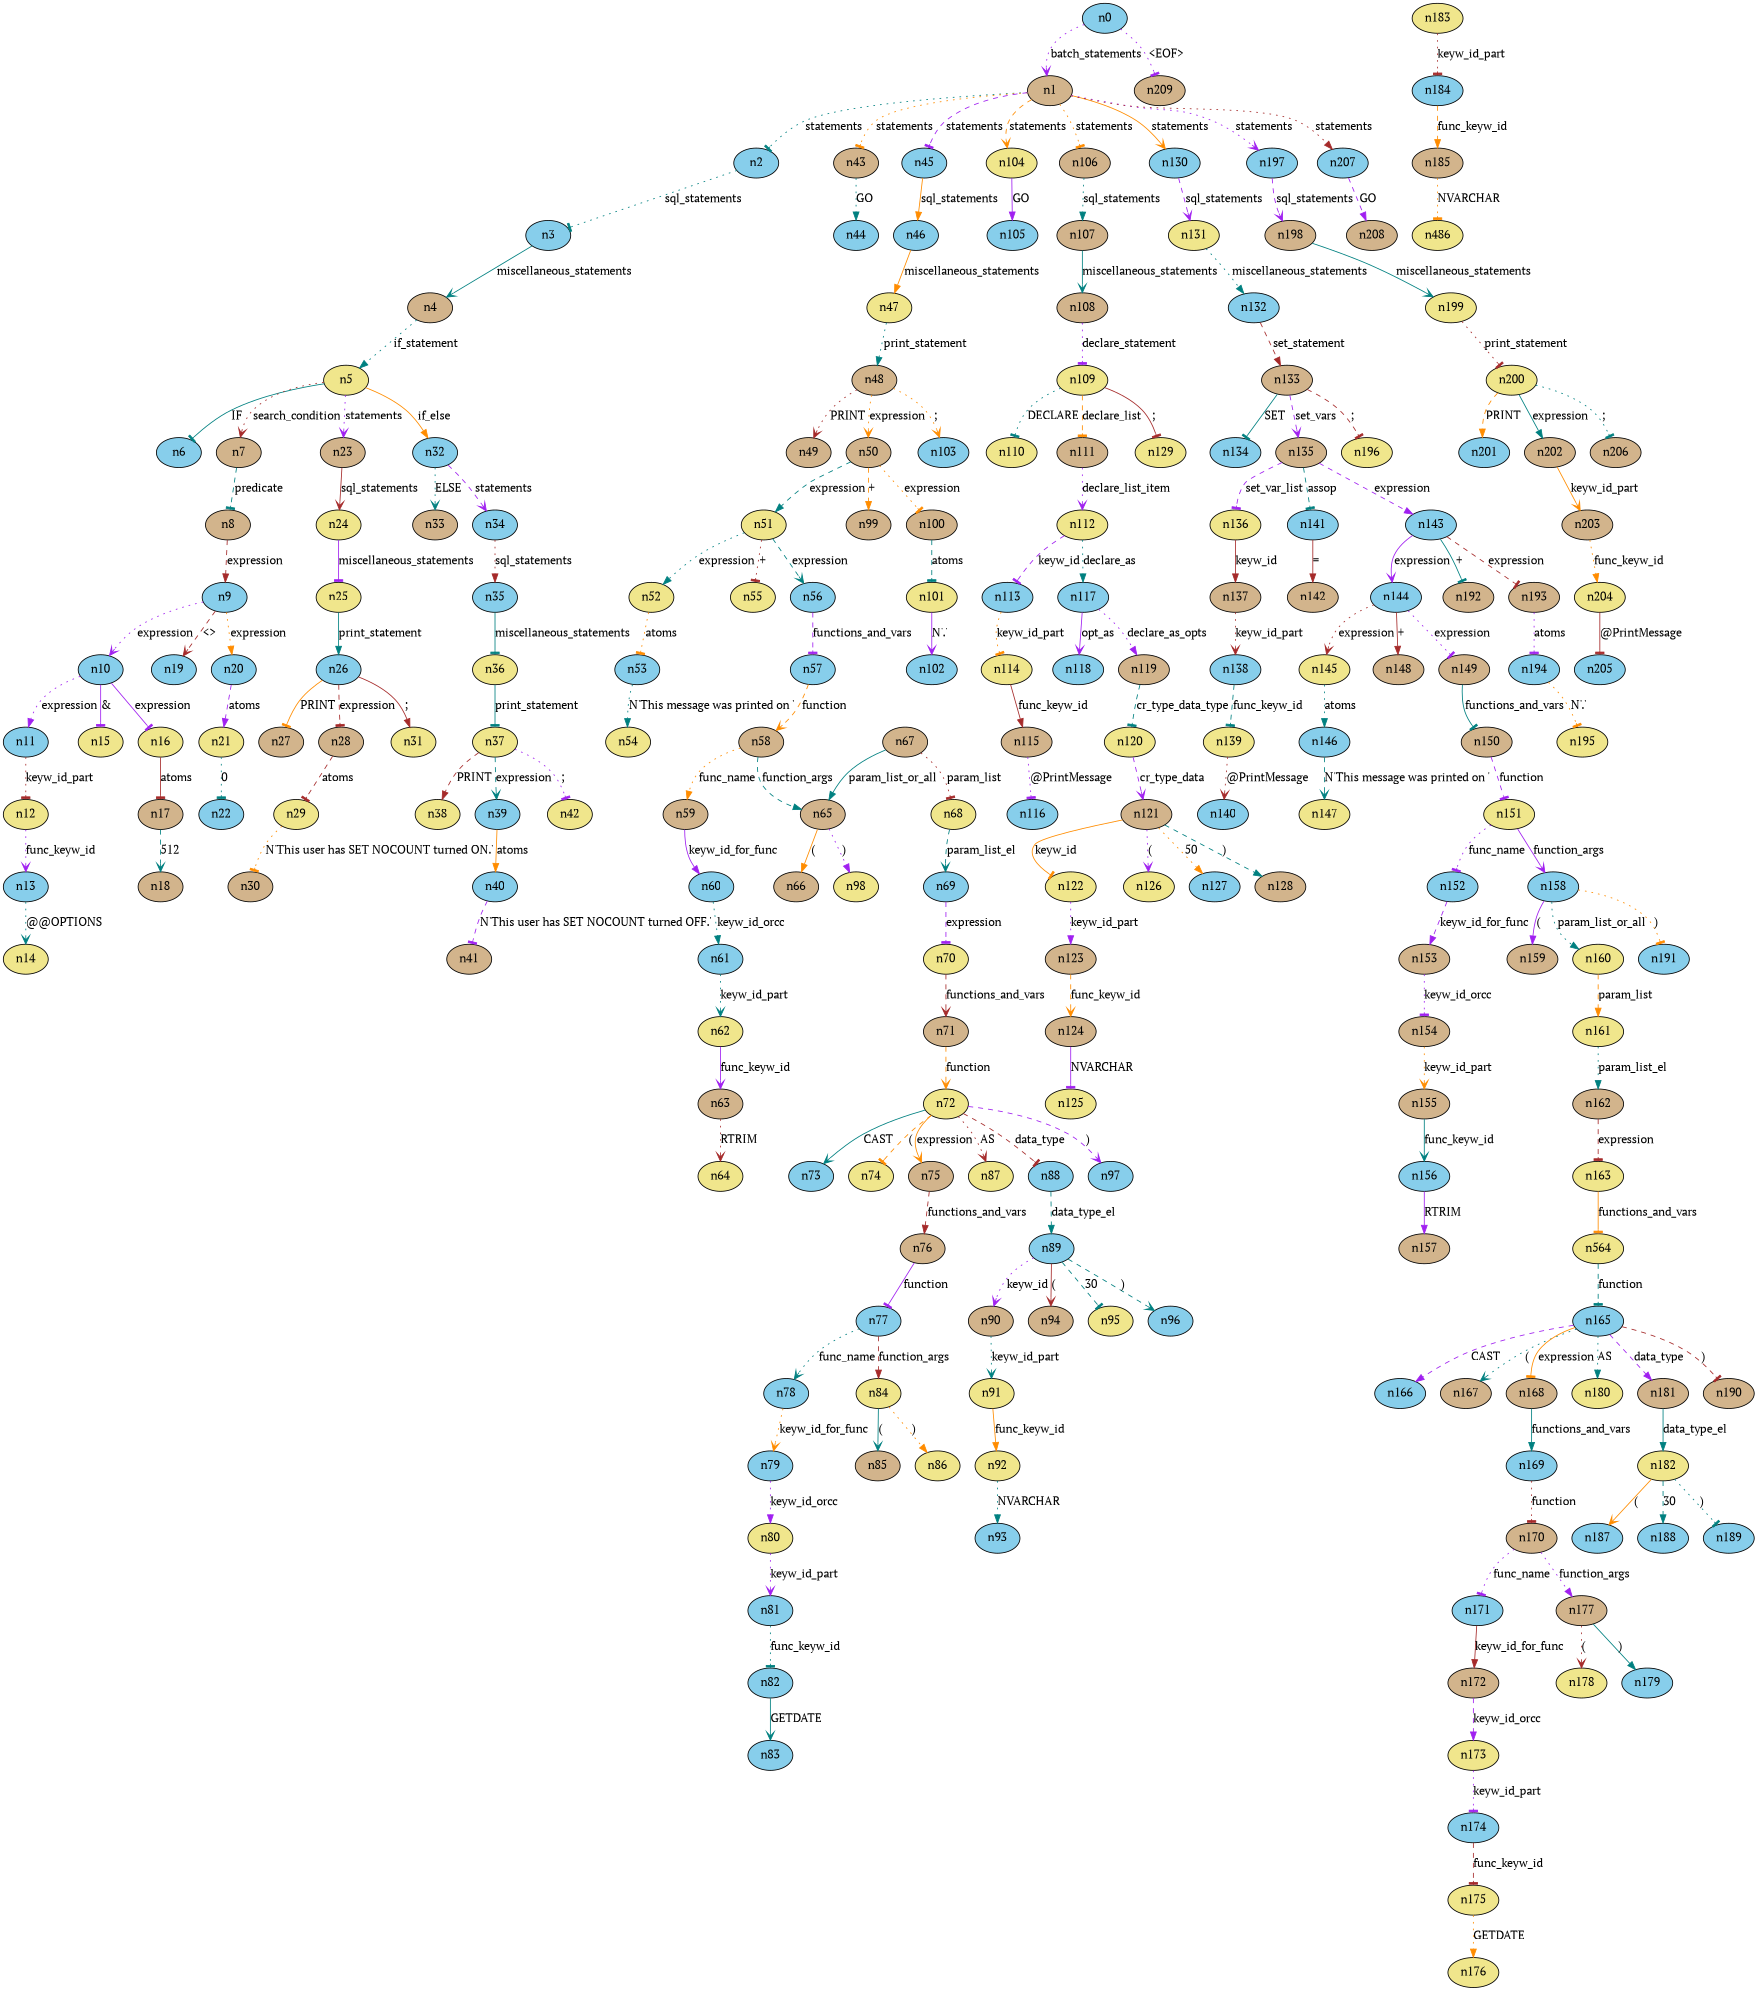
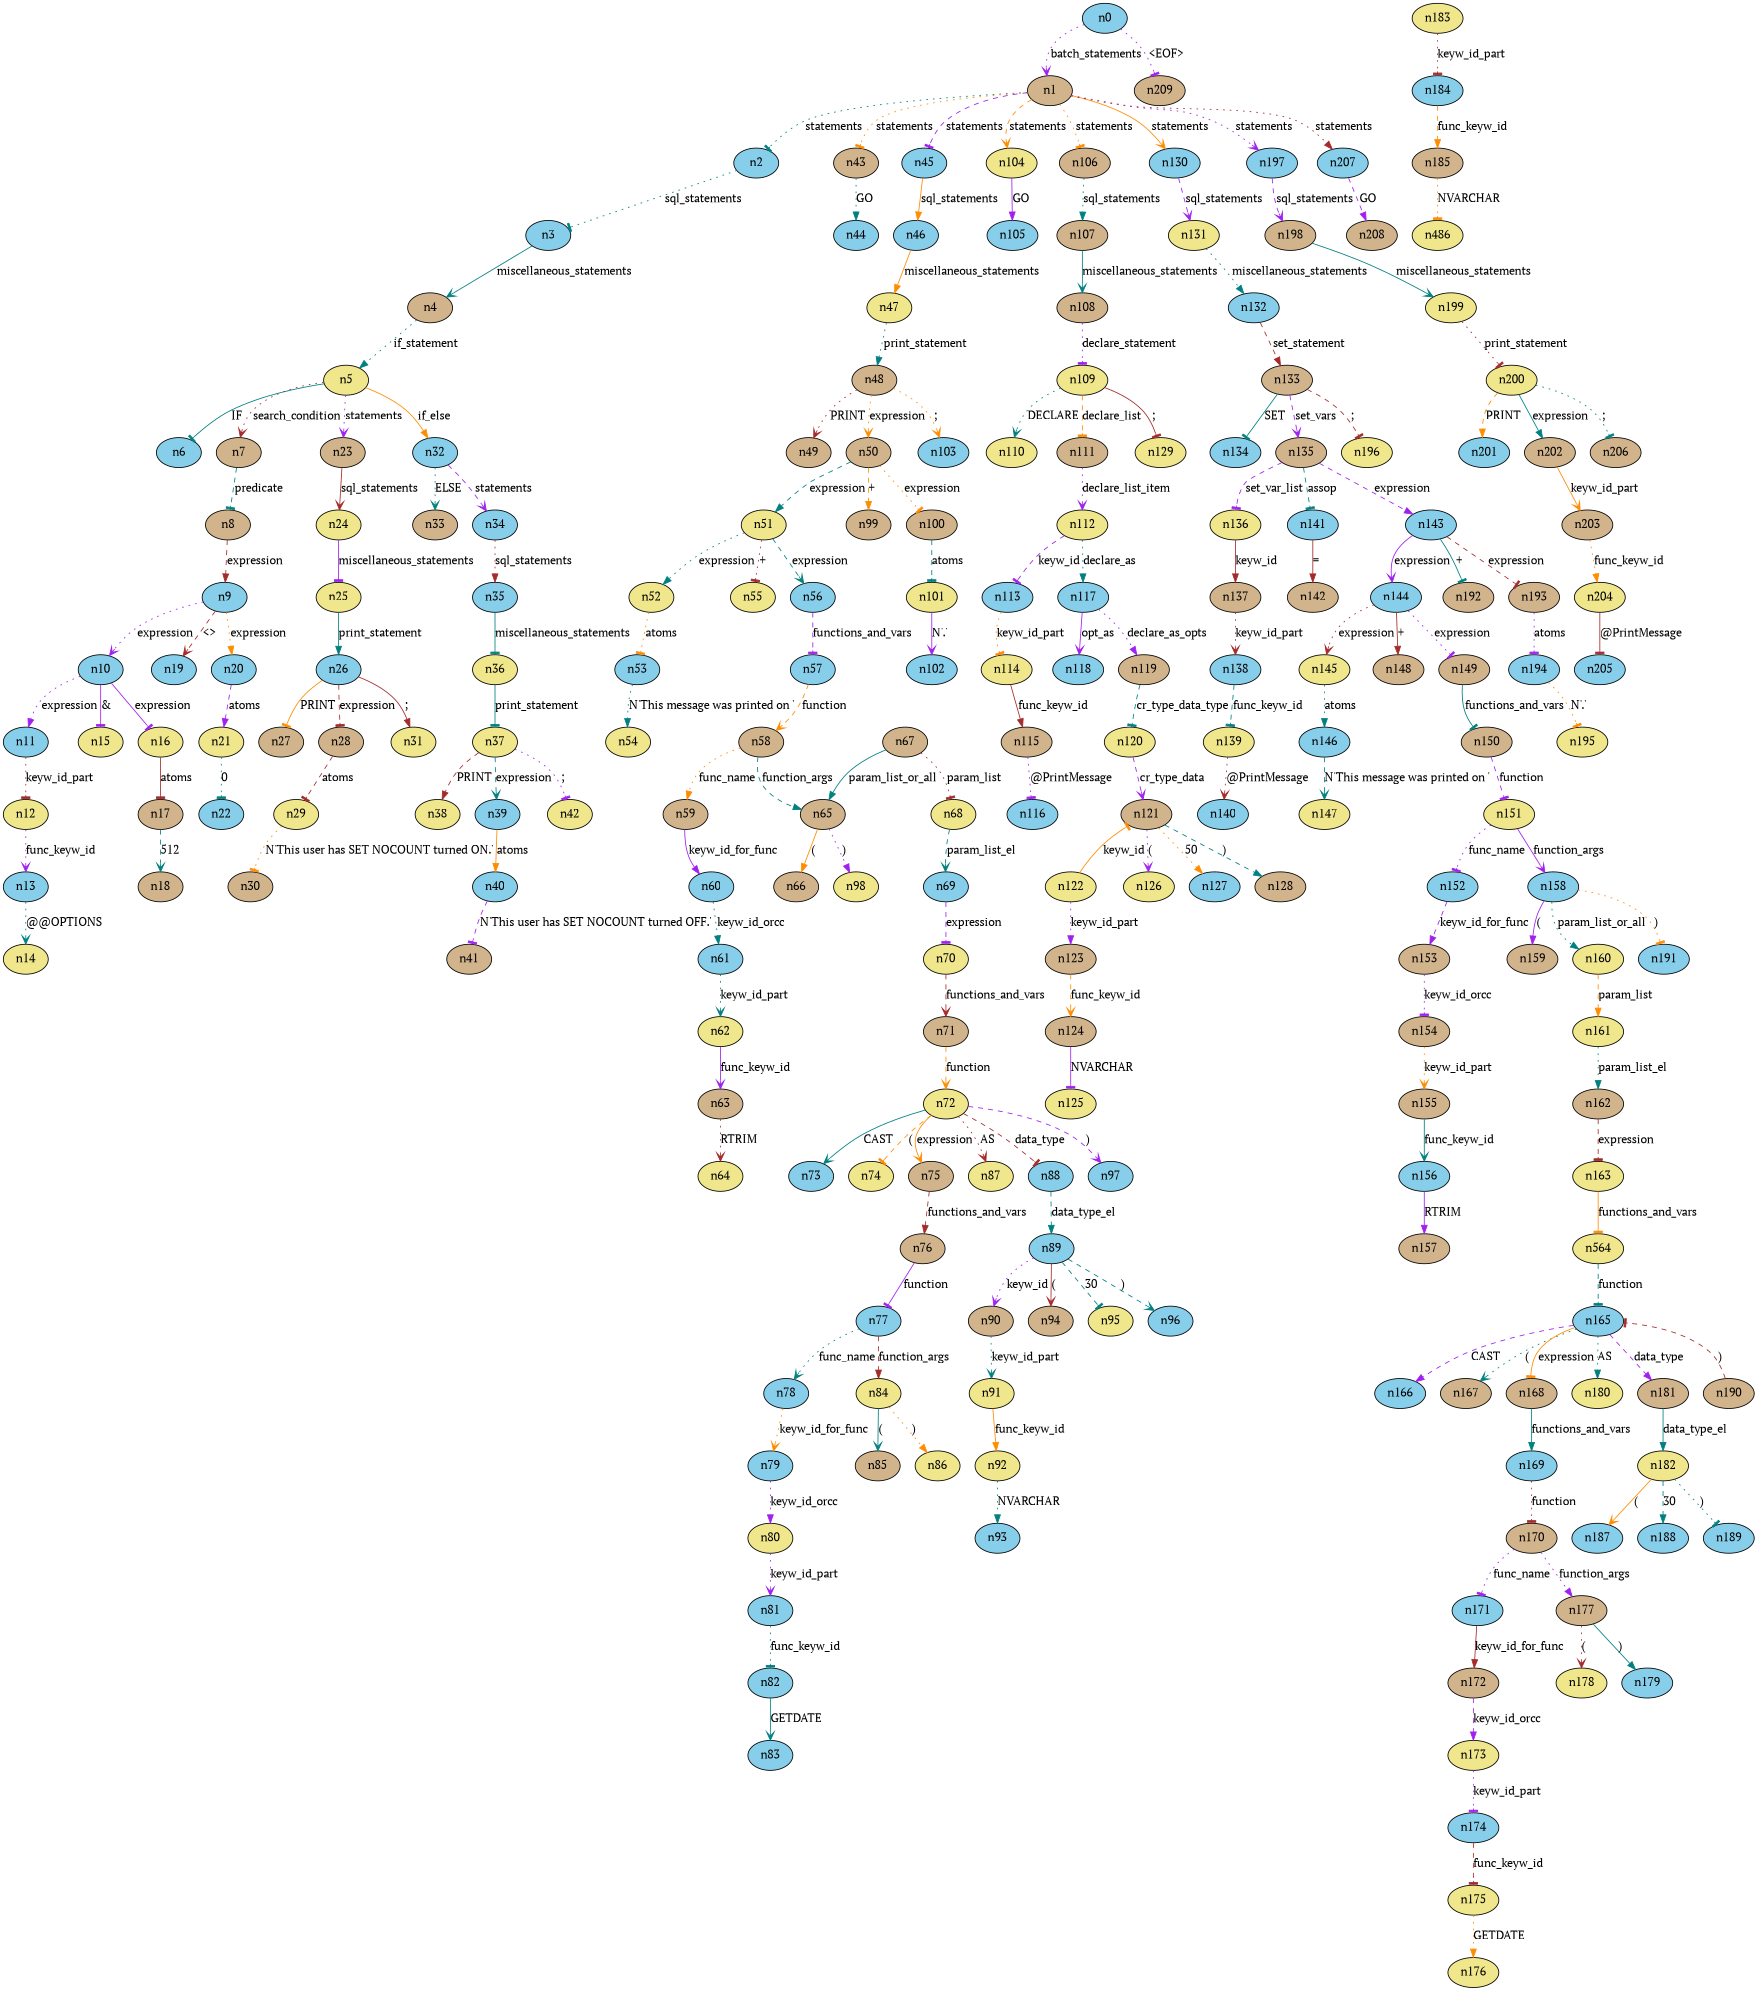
edge "n109" -> "n110": arrowhead tee -> vee
edge "n121" -> "n122": reversed
edge "n165" -> "n190": reversed
